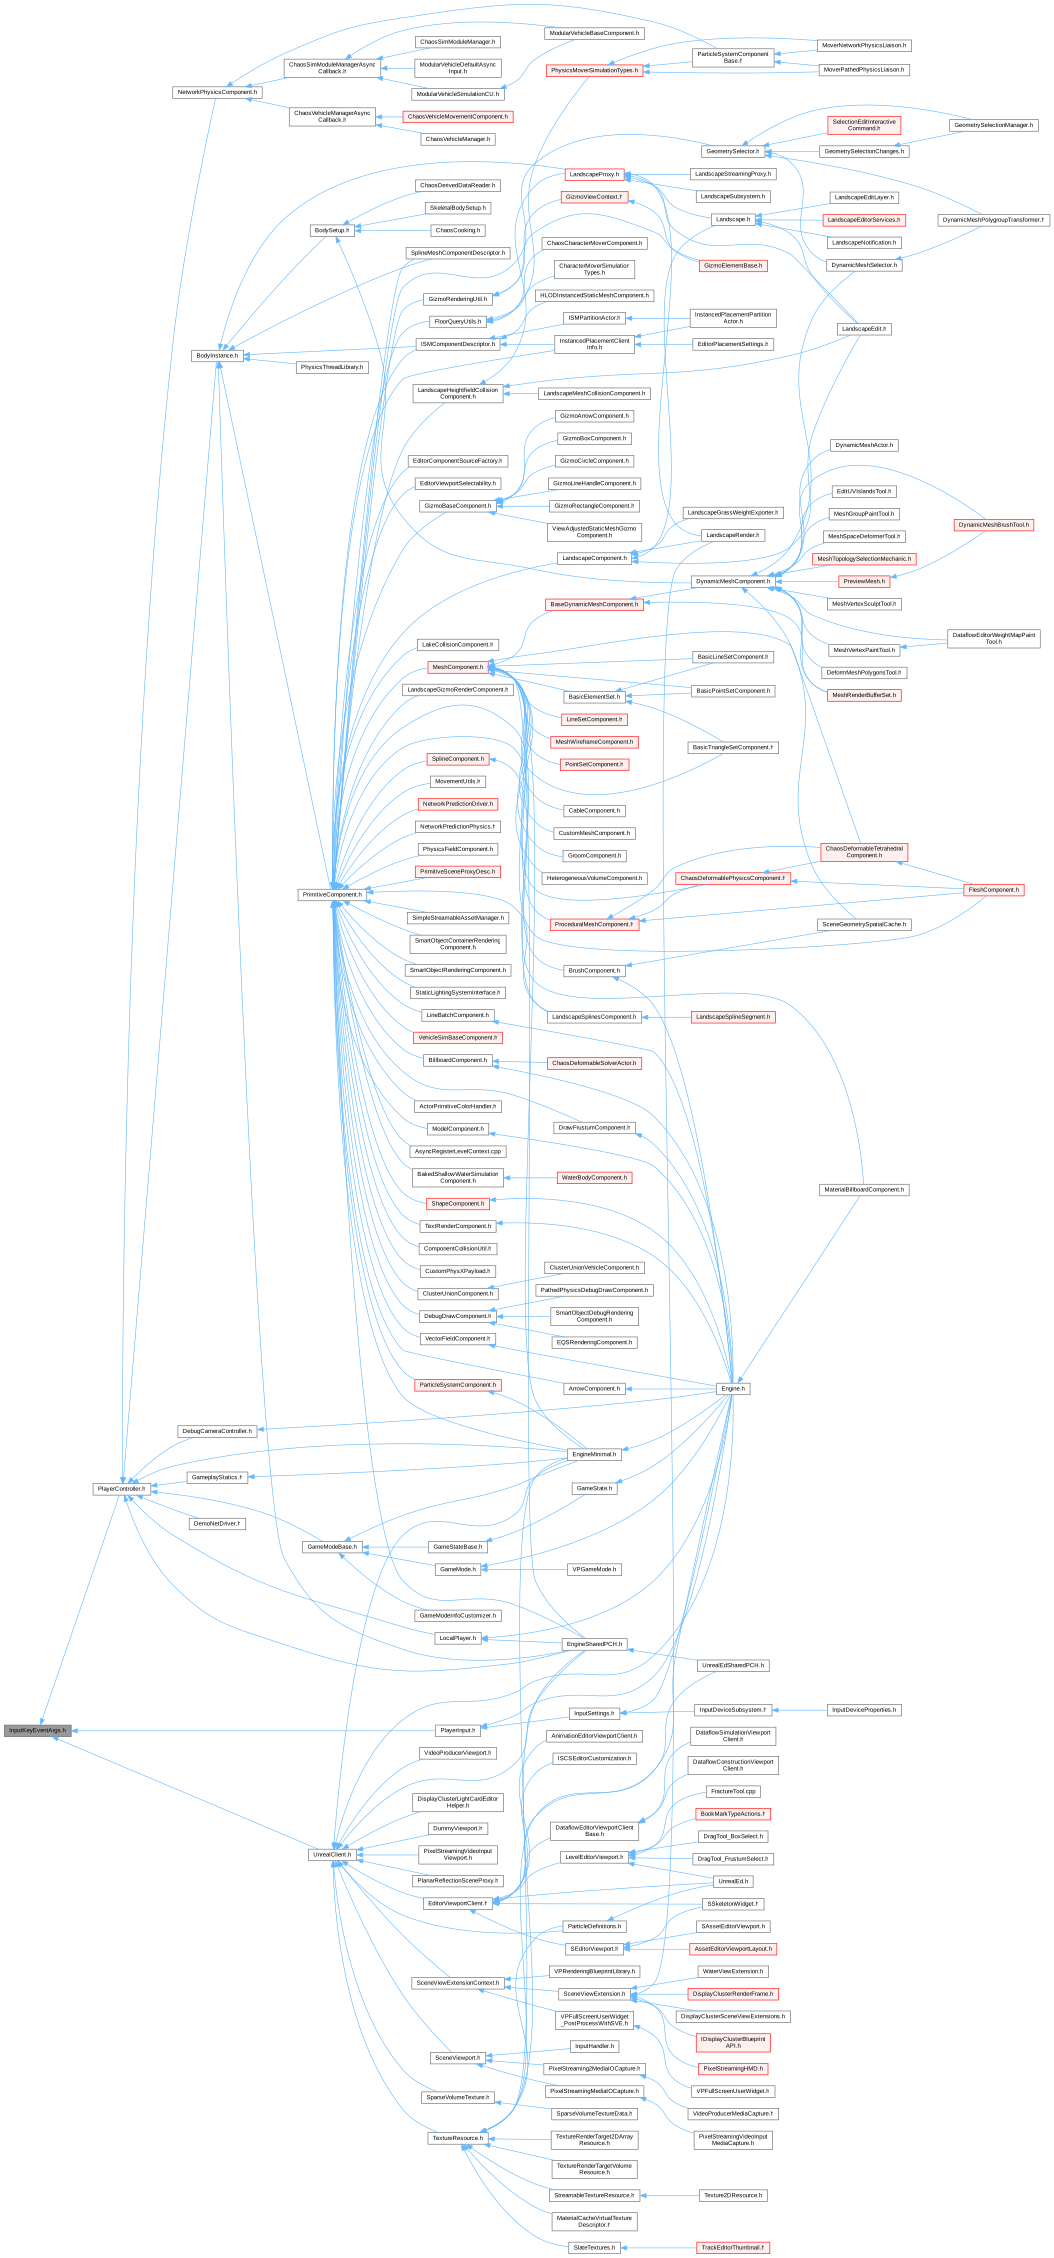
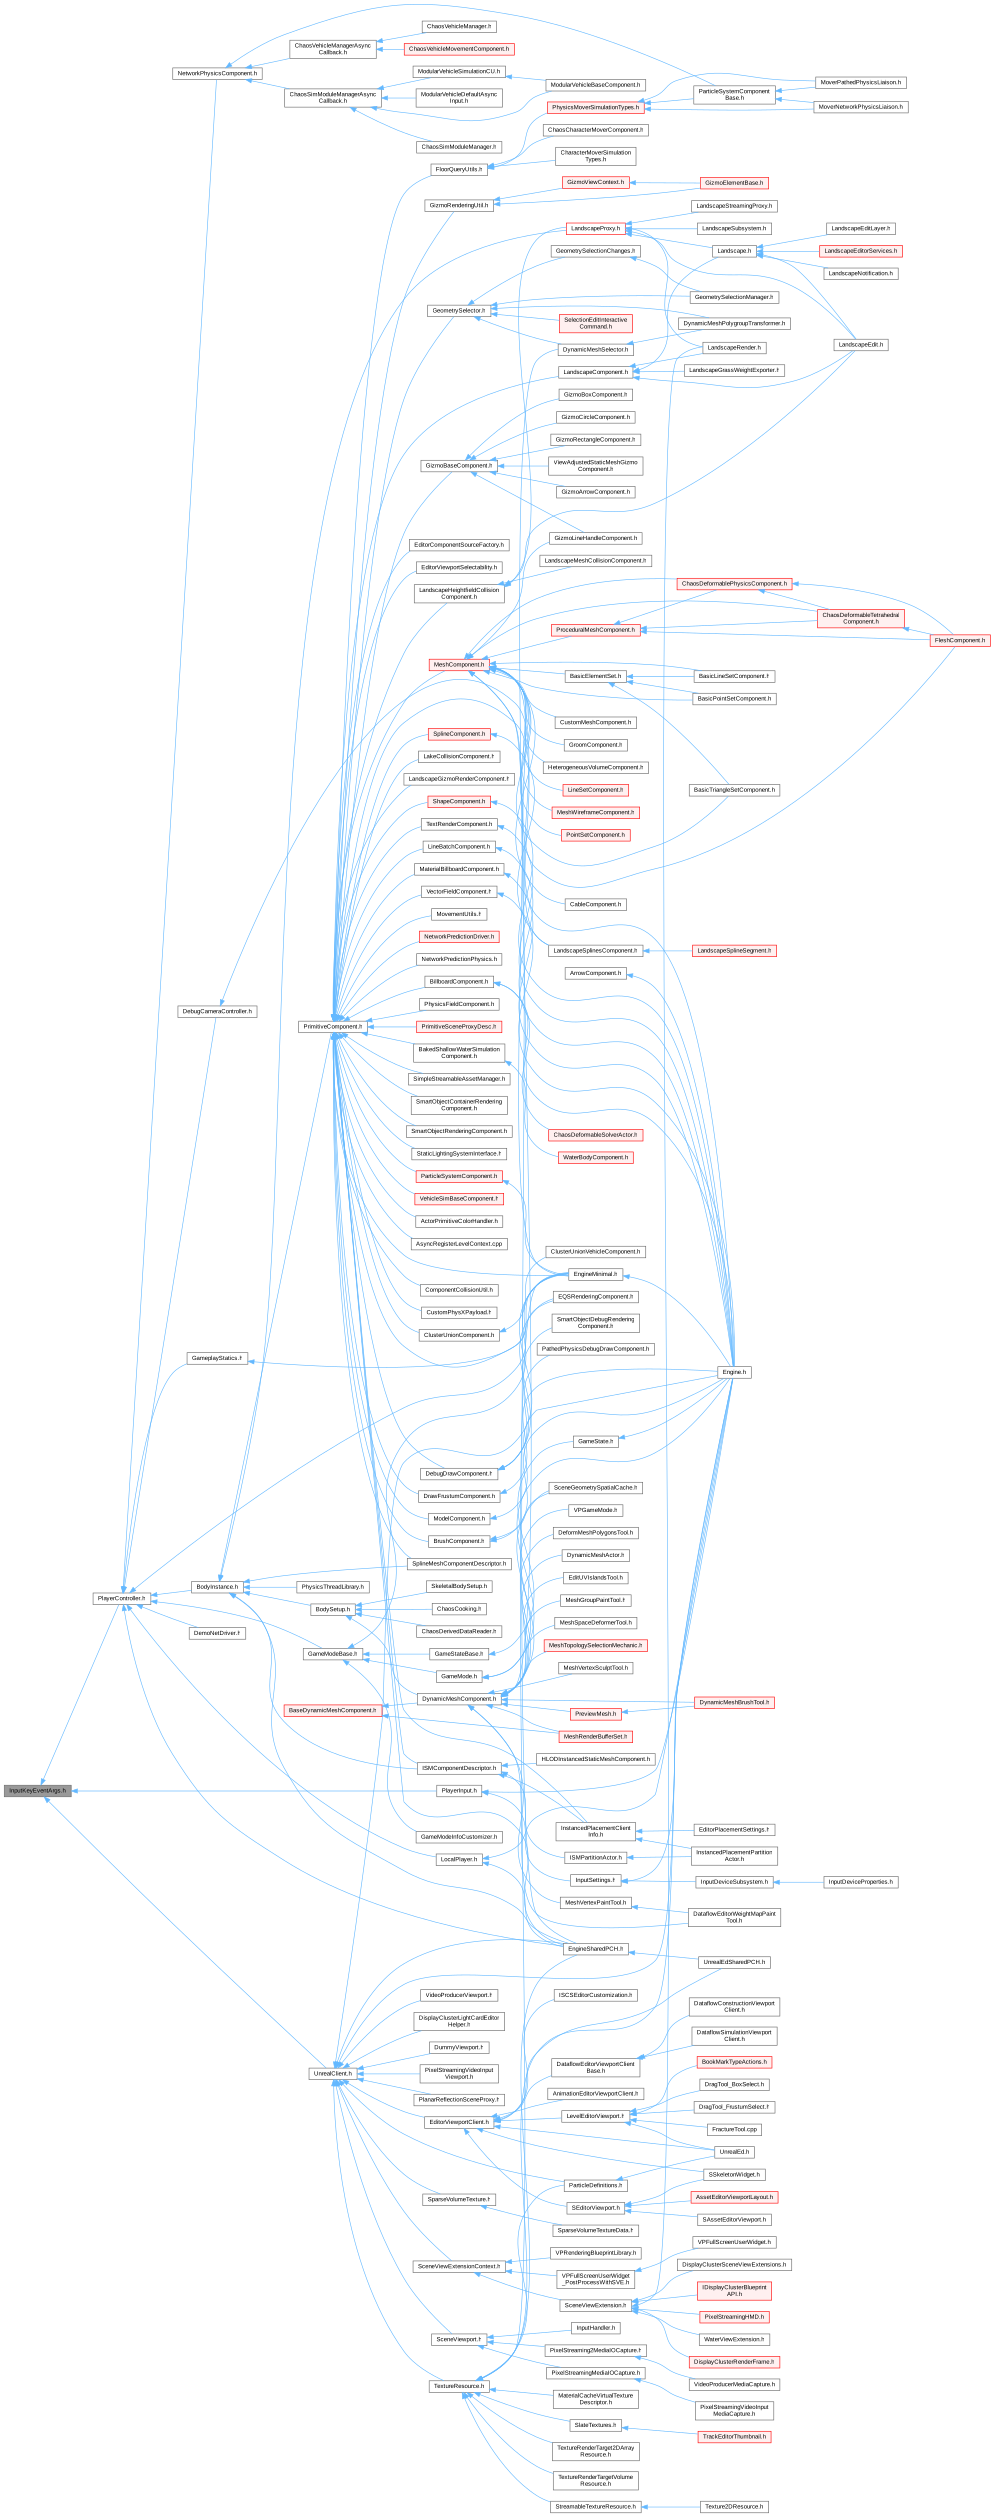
edge "BaseDynamicMeshComponent.h" -> "MeshComponent.h": now "GizmoLineHandleComponent.h" -> "MeshComponent.h"
edge "ArrowComponent.h" -> "PrimitiveComponent.h": now "EQSRenderingComponent.h" -> "PrimitiveComponent.h"
edge "MaterialBillboardComponent.h" -> "Engine.h": reversed
